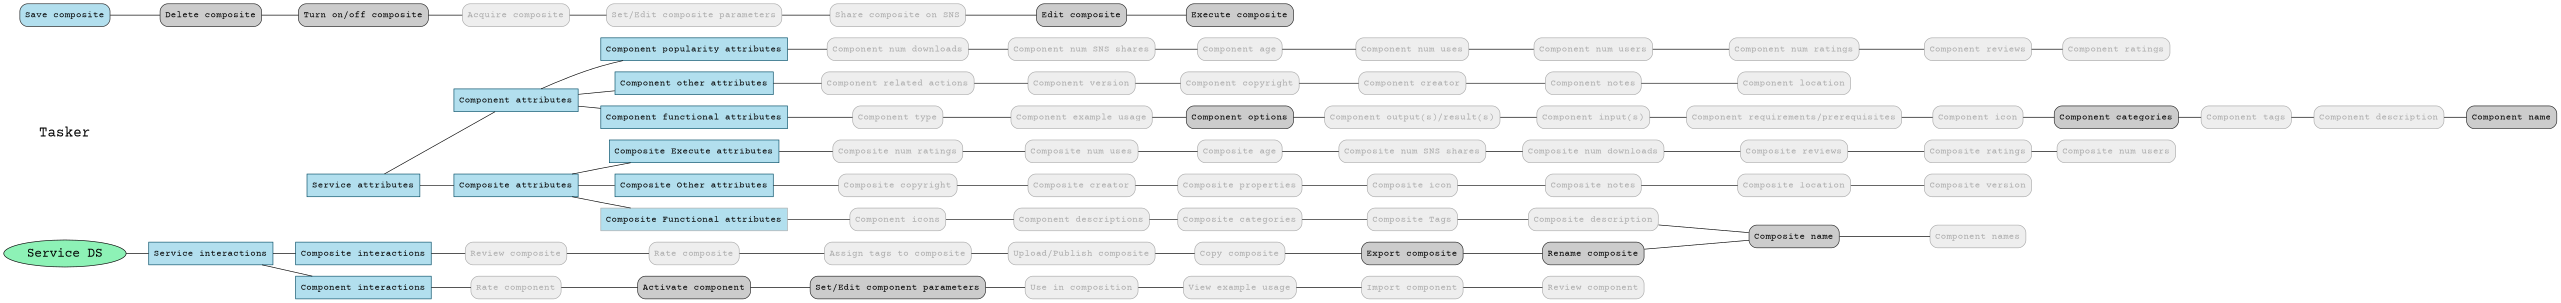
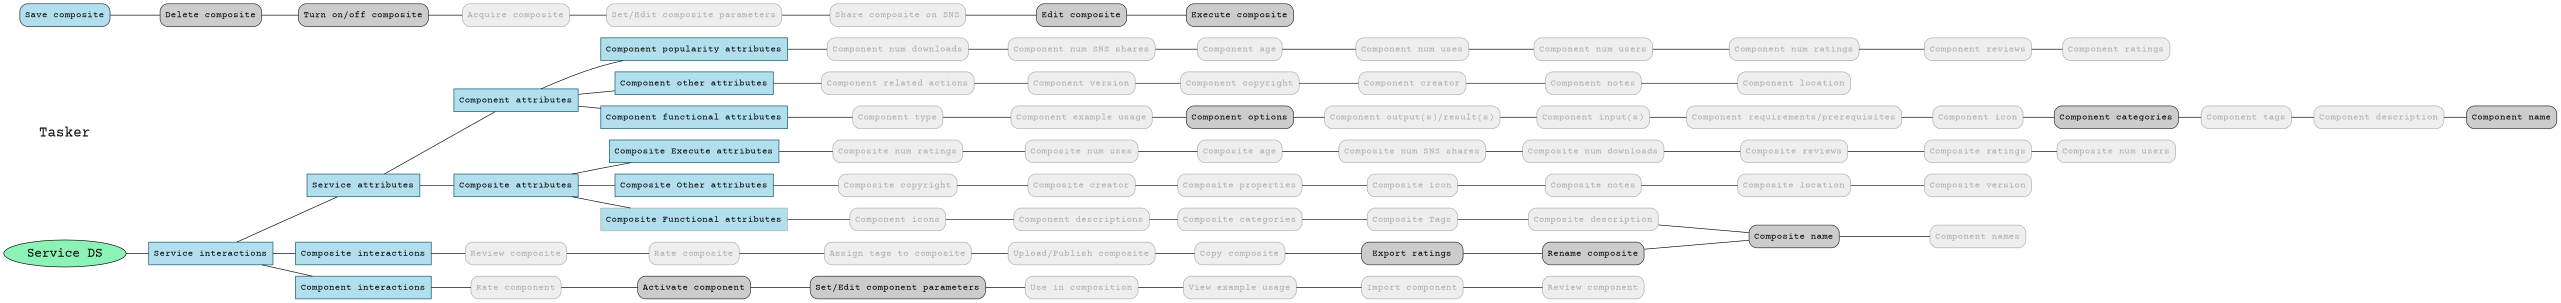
edge "Service attributes" -- "Service interactions": added
node "Export composite": label "Export composite" -> "Export ratings"
